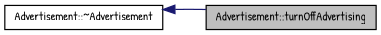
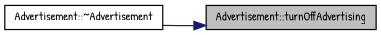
edge "Advertisement::turnOffAdvertising" -> "Advertisement::~Advertisement": reversed
